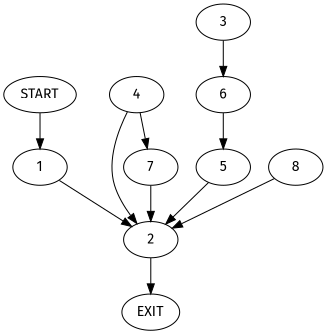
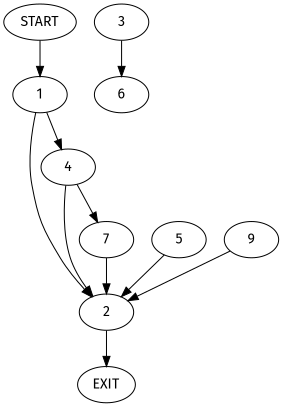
edge "1" -> "4": added
edge "6" -> "5": removed
node "8": label "8" -> "9"
